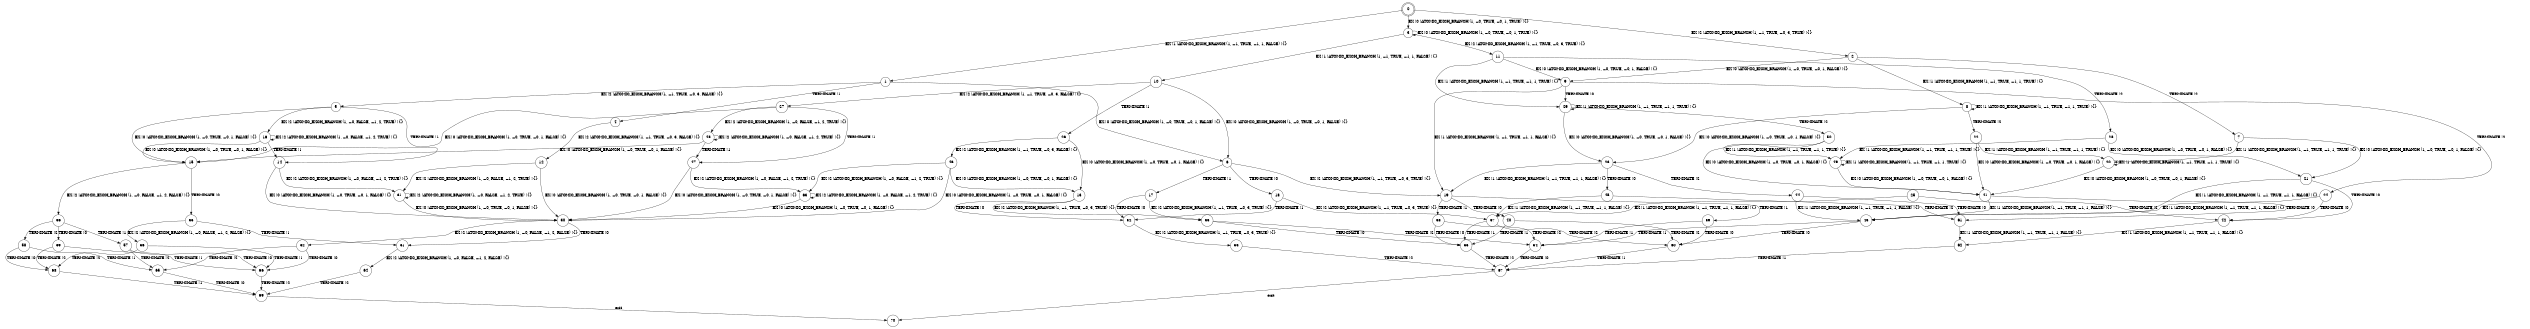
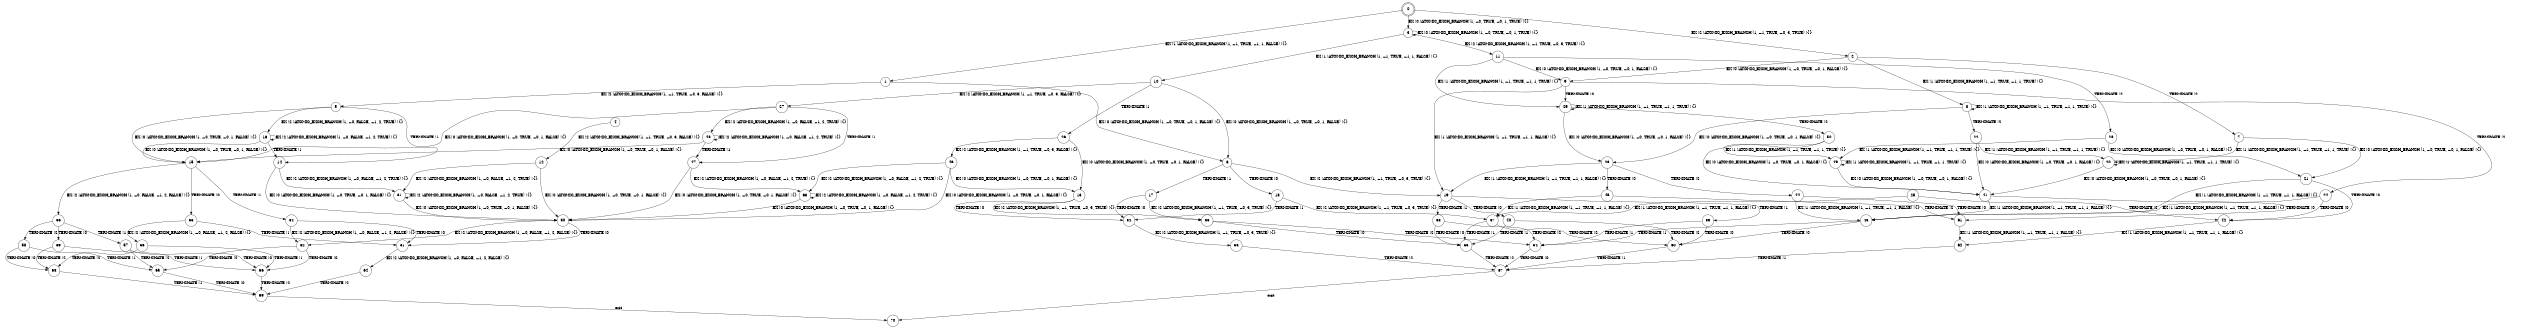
edge "1" -> "4": removed, label "TERMINATE !1"
node "34": added
